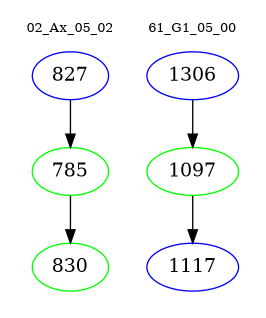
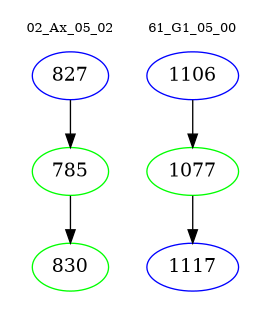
node "1306": label "1306" -> "1106"
node "1097": label "1097" -> "1077"
